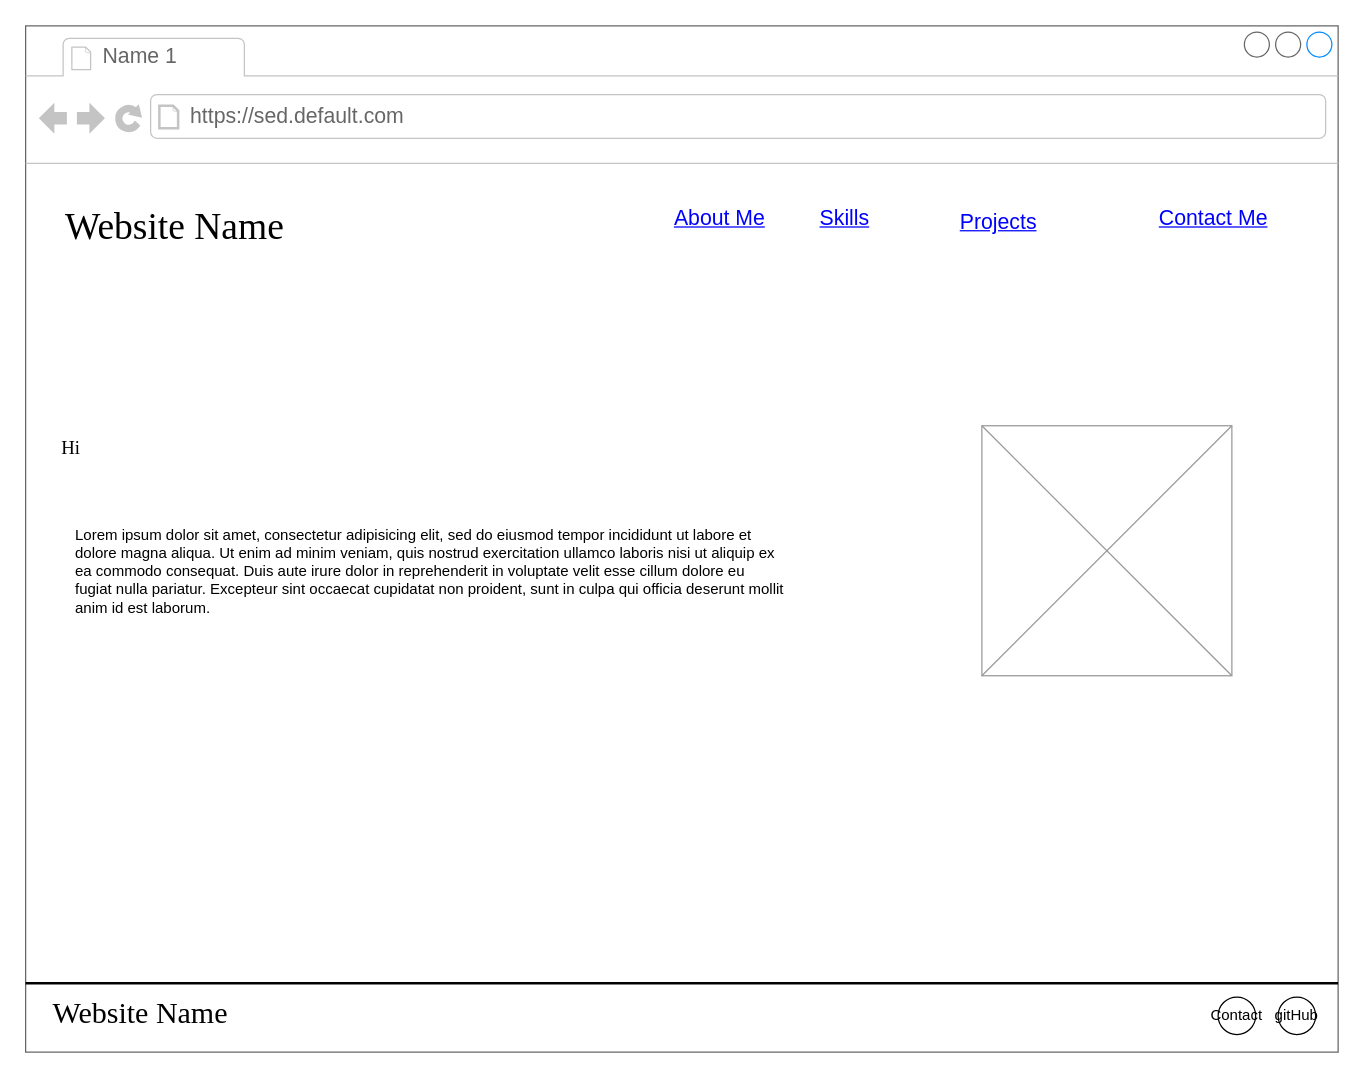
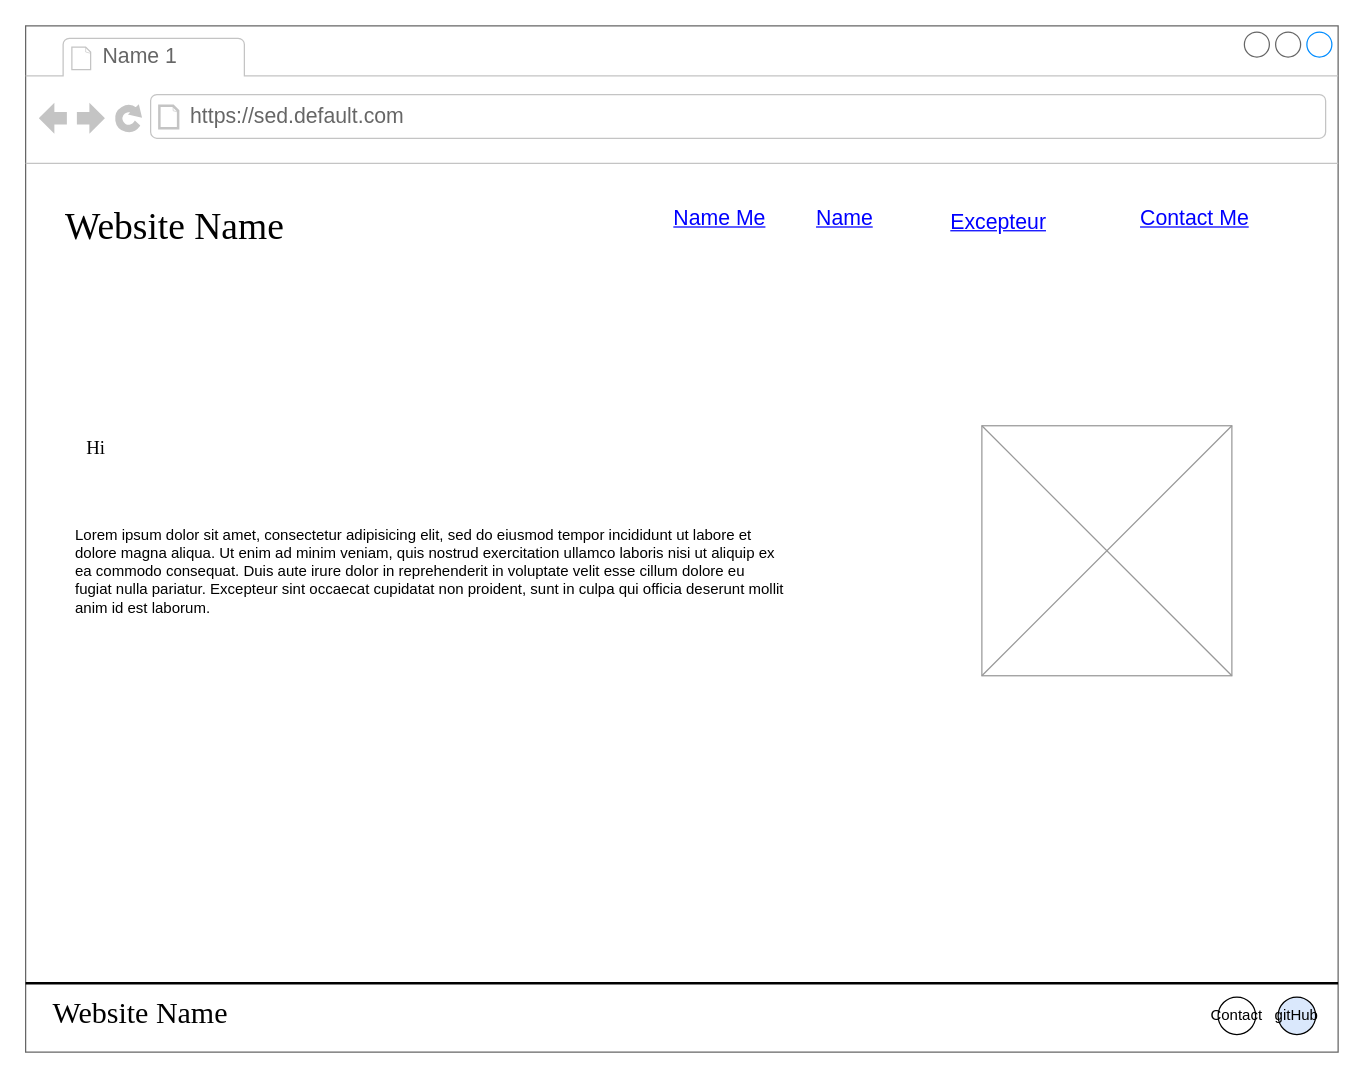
node "About Me": label "About Me" -> "Name Me"
node "Skills": label "Skills" -> "Name"
node "Contact Me": moved (1213, 219) -> (1194, 219)
node "Projects": label "Projects" -> "Excepteur"
node "Hi": moved (166, 452) -> (191, 452)
node "gitHub": fillcolor #ffffff -> #dae8fc
